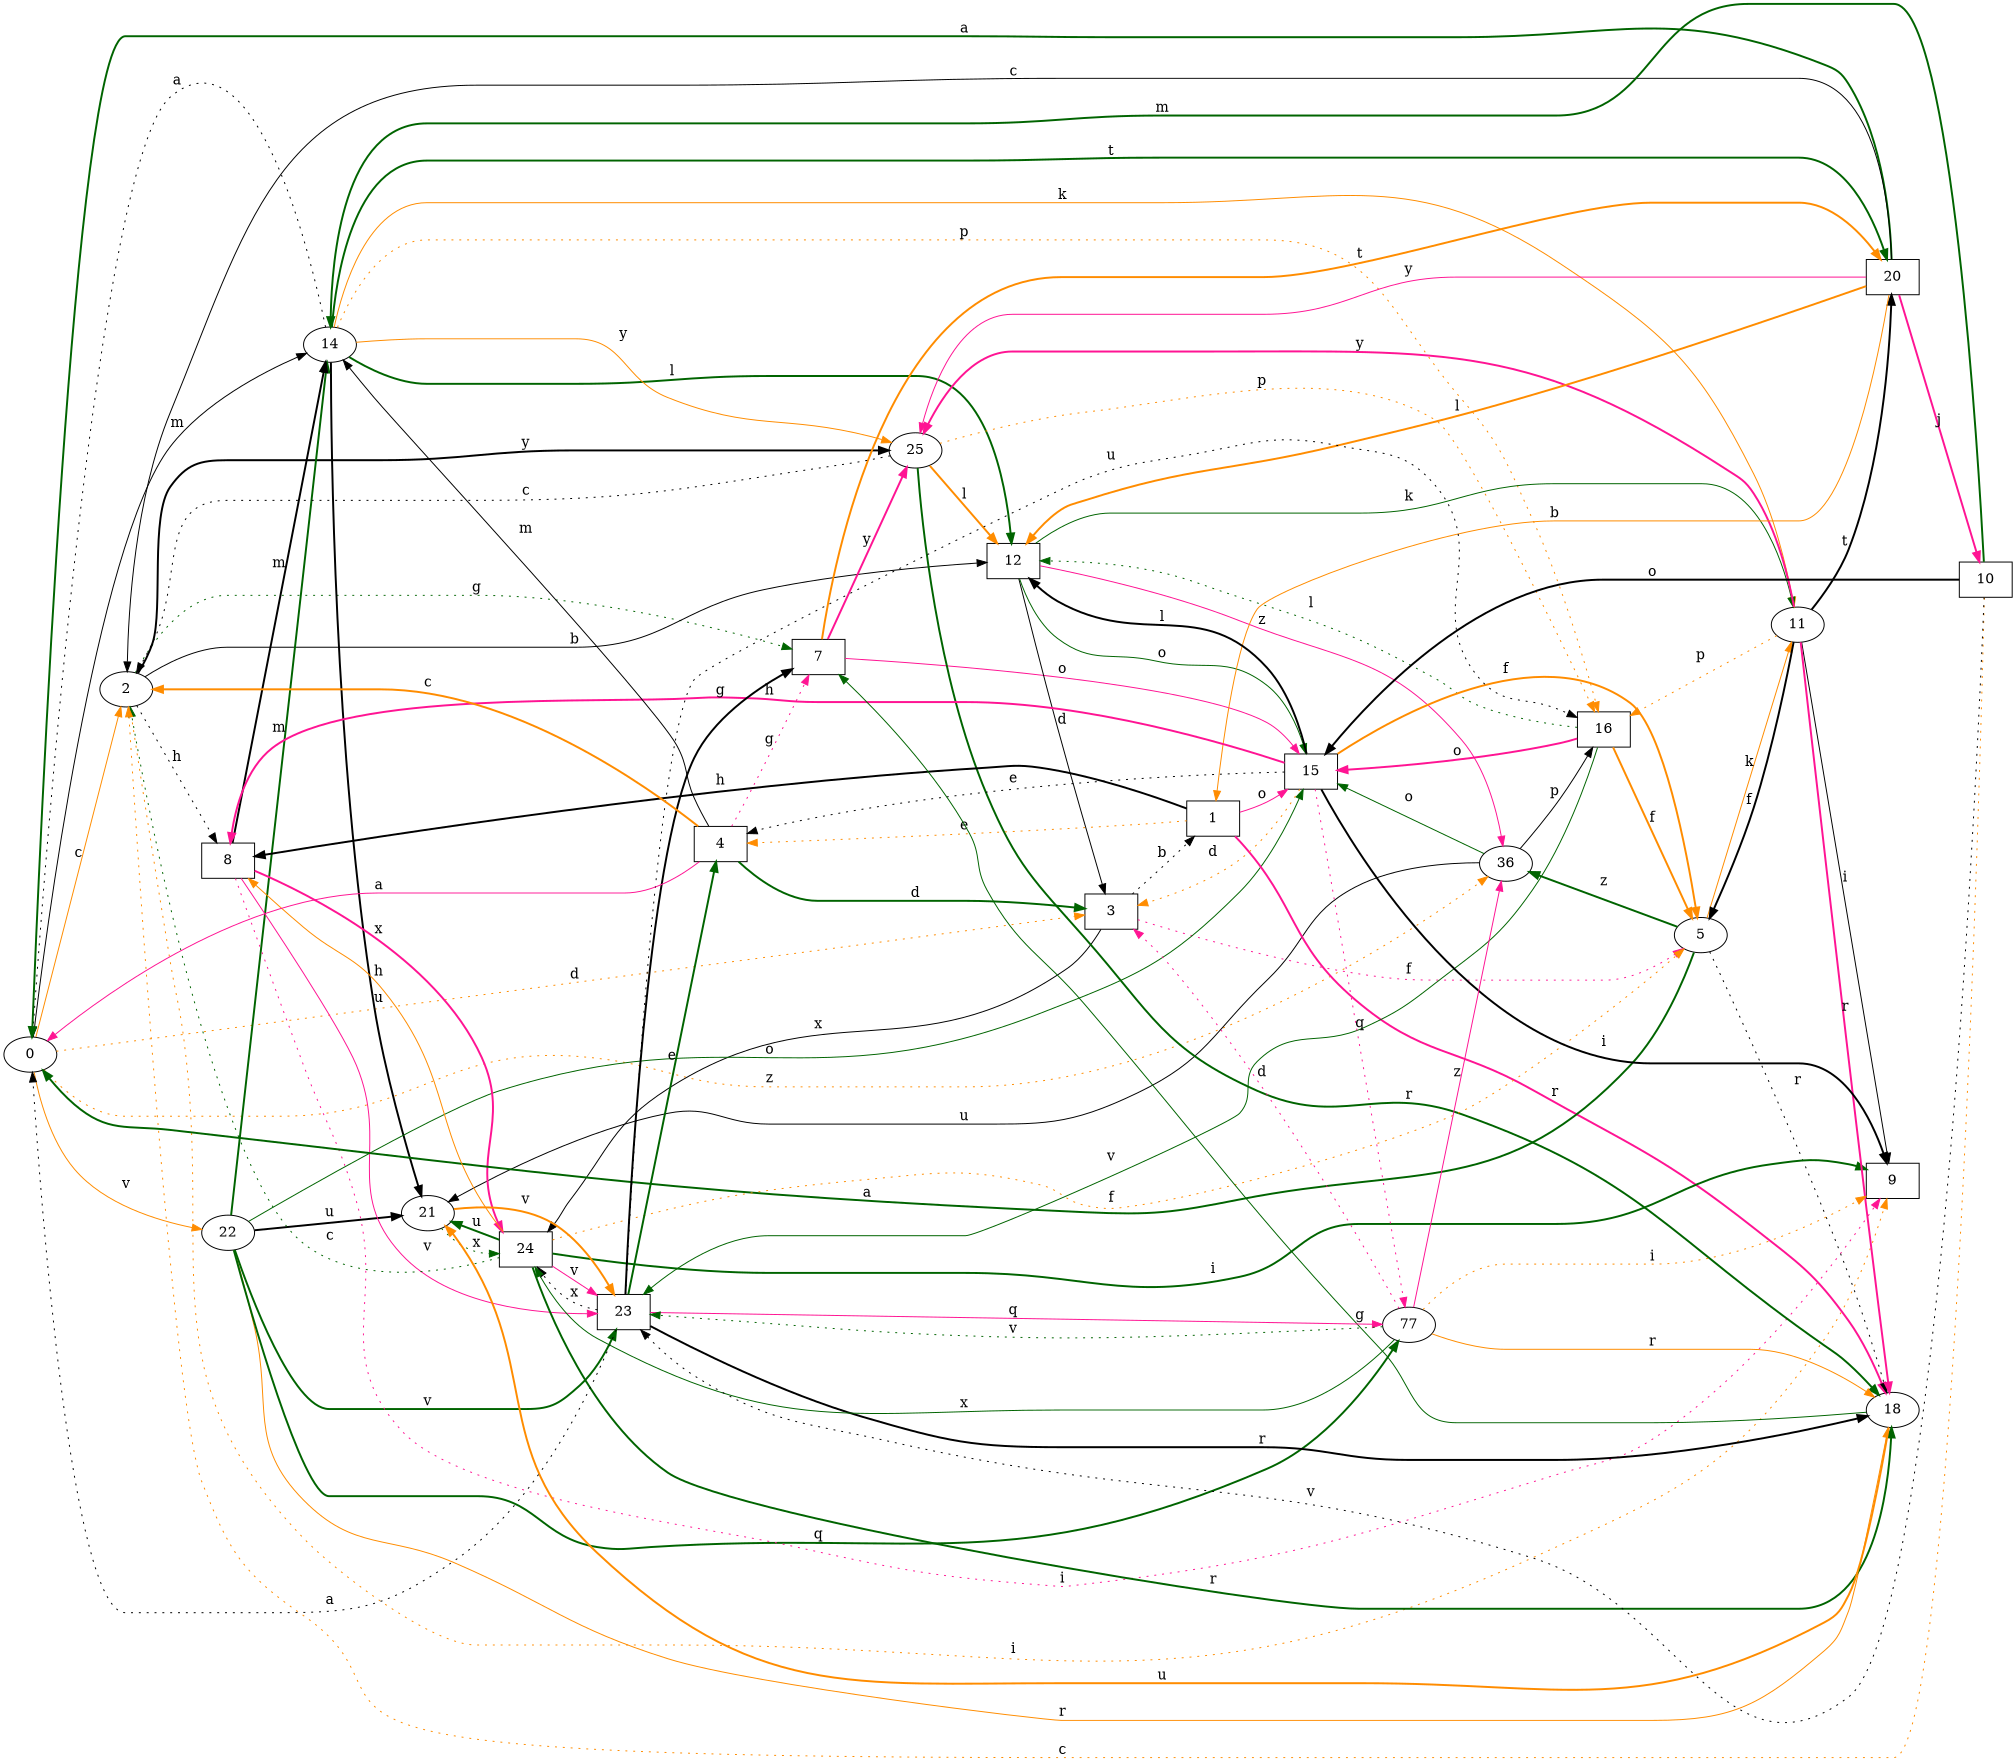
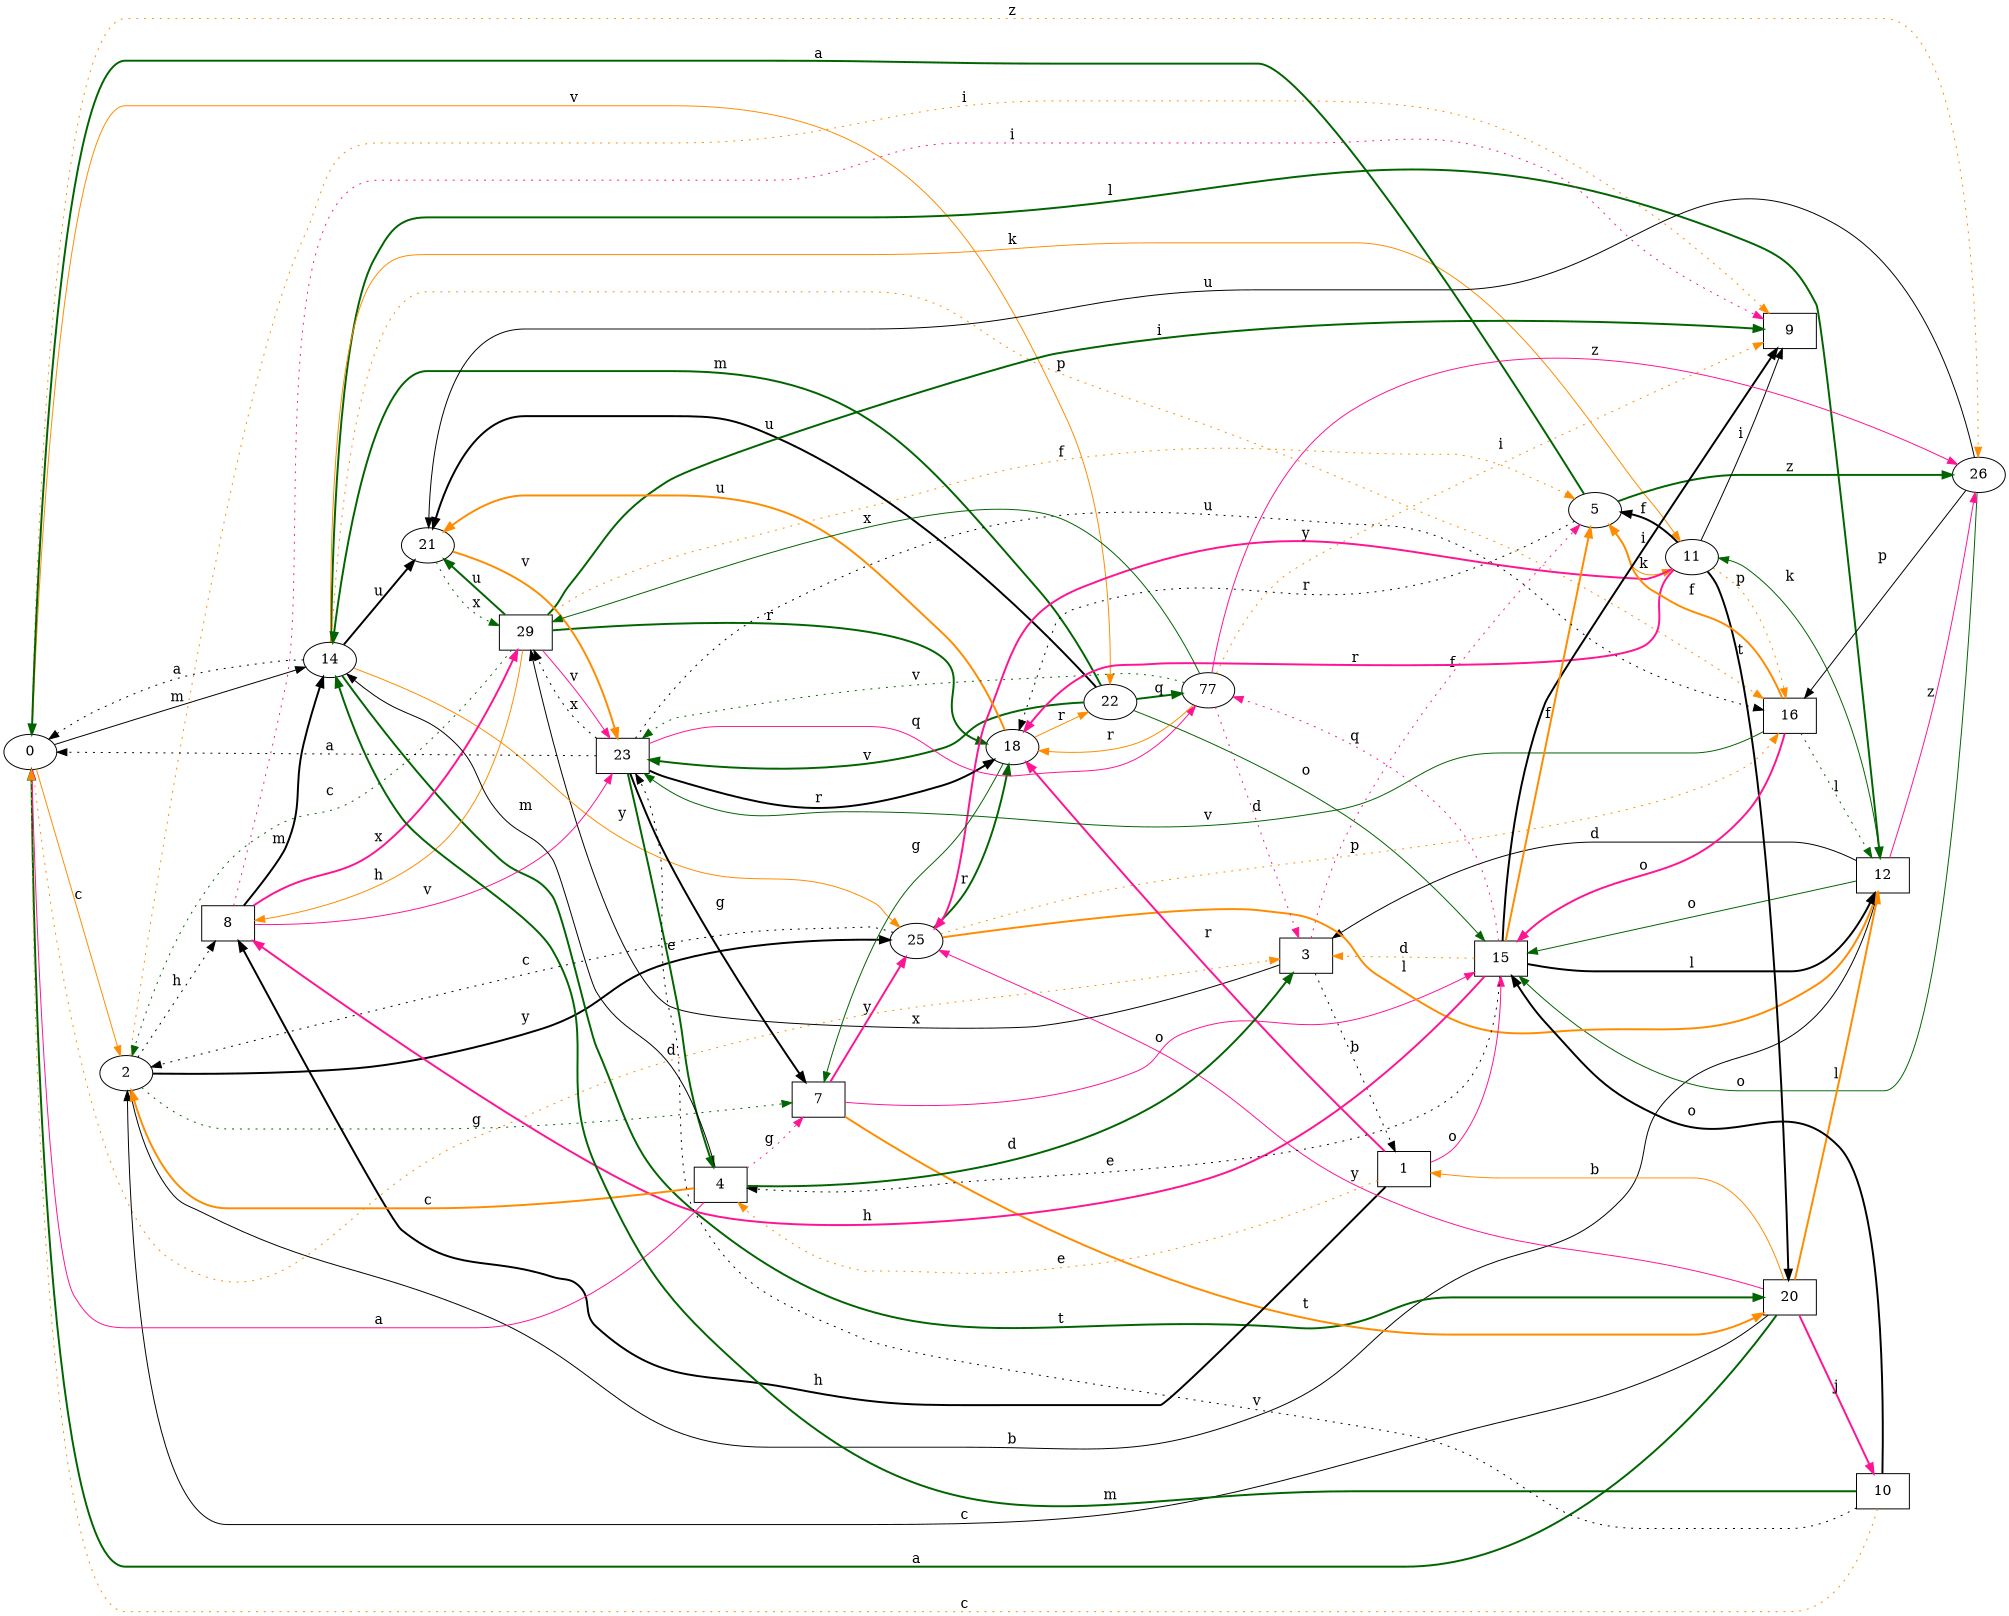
node "36": label "36" -> "26"
node "24": label "24" -> "29"
edge "22" -> "18": reversed
edge "10" -> "2": now "10" -> "0"
